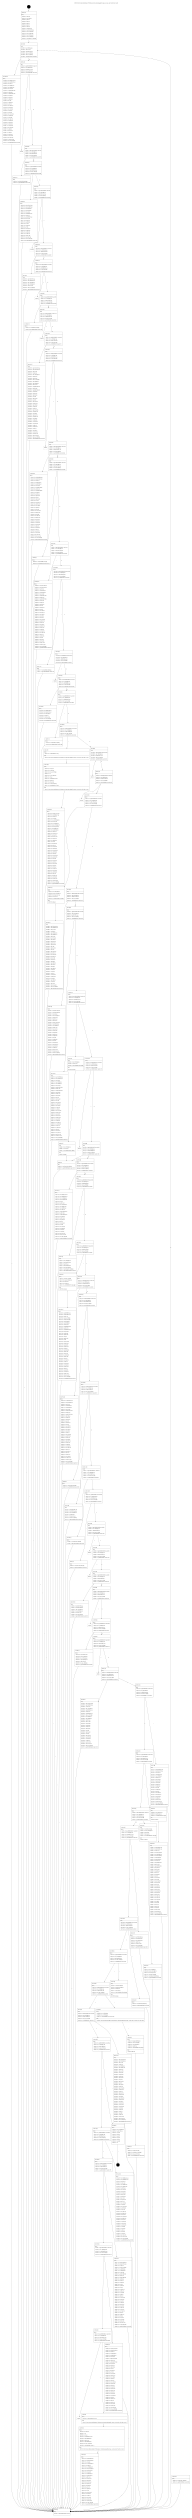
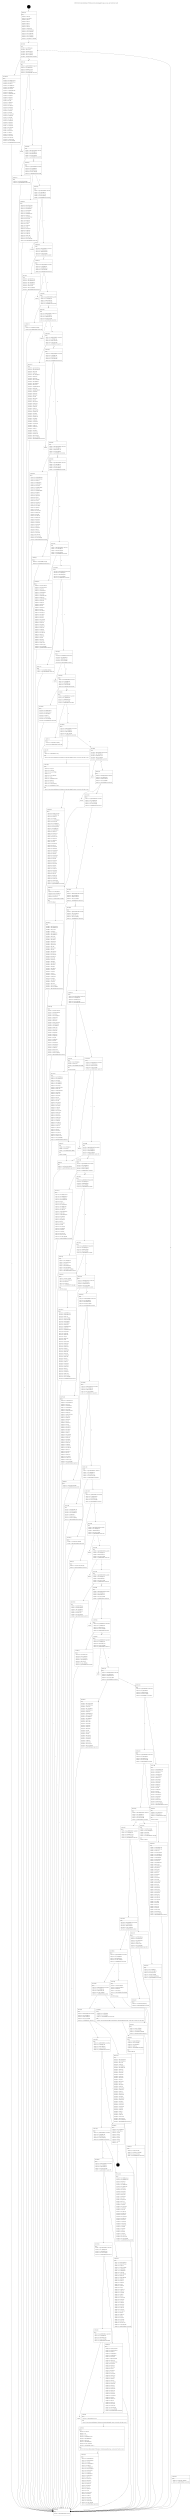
node "0x402119 [23]": added
